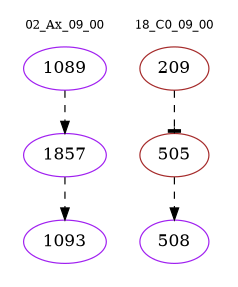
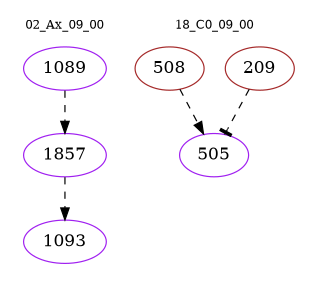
node "505": color brown -> purple
edge "505" -> "508": reversed
node "508": color purple -> brown
